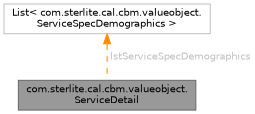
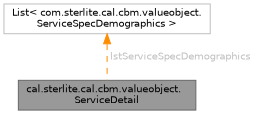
node "com.sterlite.cal.cbm.valueobject. ServiceDetail": label "com.sterlite.cal.cbm.valueobject. ServiceDetail" -> "cal.sterlite.cal.cbm.valueobject. ServiceDetail"
